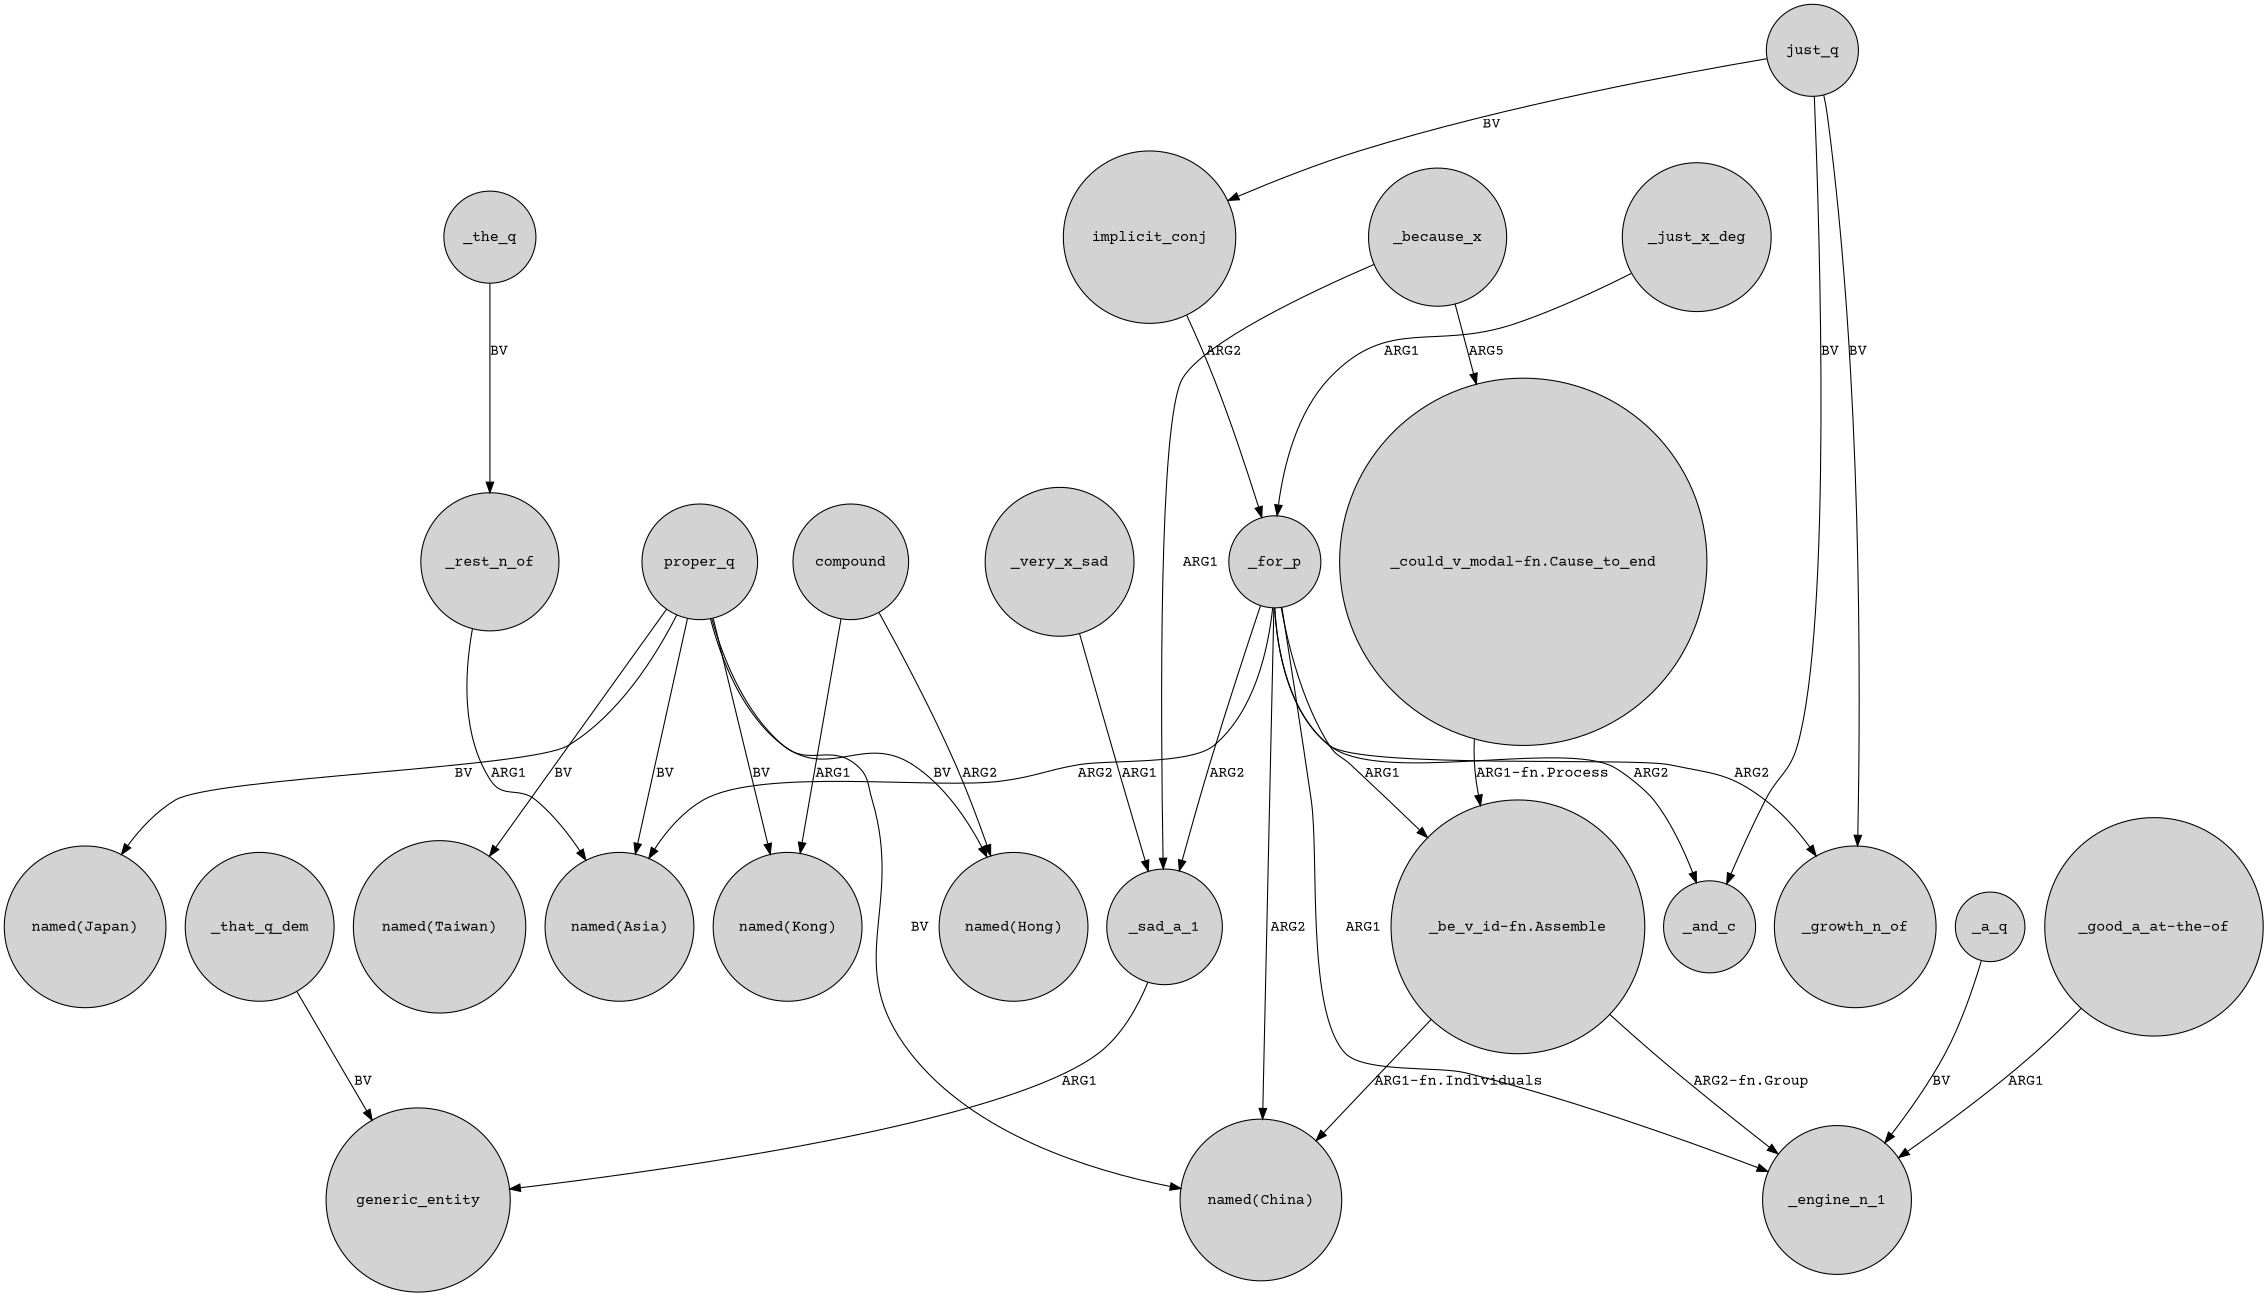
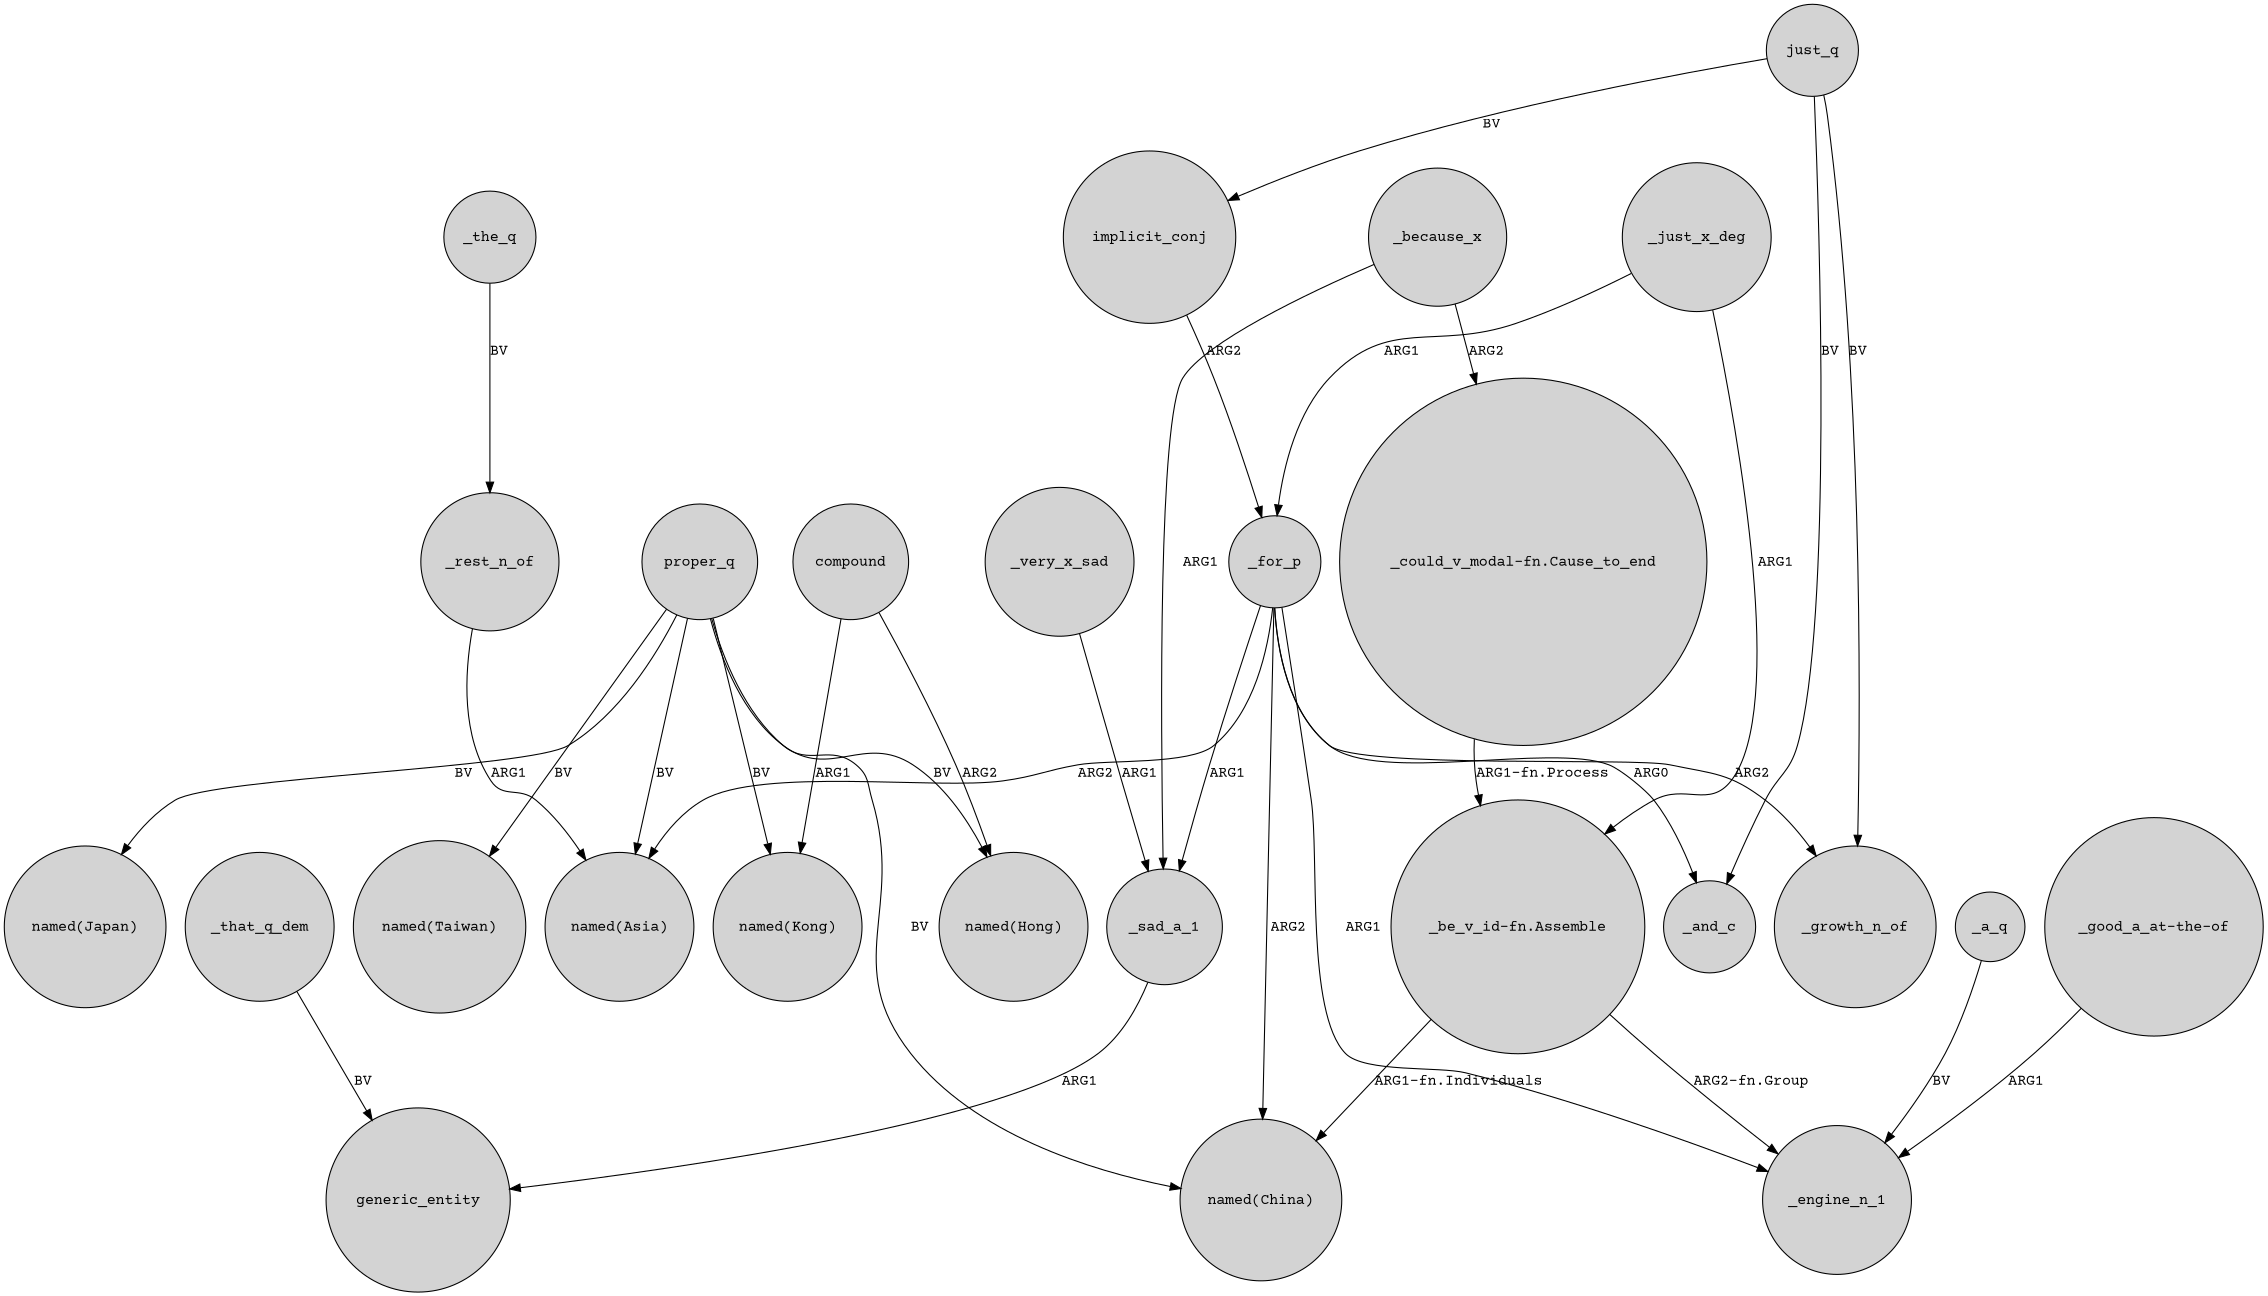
edge "_because_x" -> "_could_v_modal-fn.Cause_to_end": label "ARG5" -> "ARG2"
edge "_for_p" -> "_be_v_id-fn.Assemble": now "_just_x_deg" -> "_be_v_id-fn.Assemble"
edge "_for_p" -> "_sad_a_1": label "ARG2" -> "ARG1"
edge "_for_p" -> "_and_c": label "ARG2" -> "ARG0"
